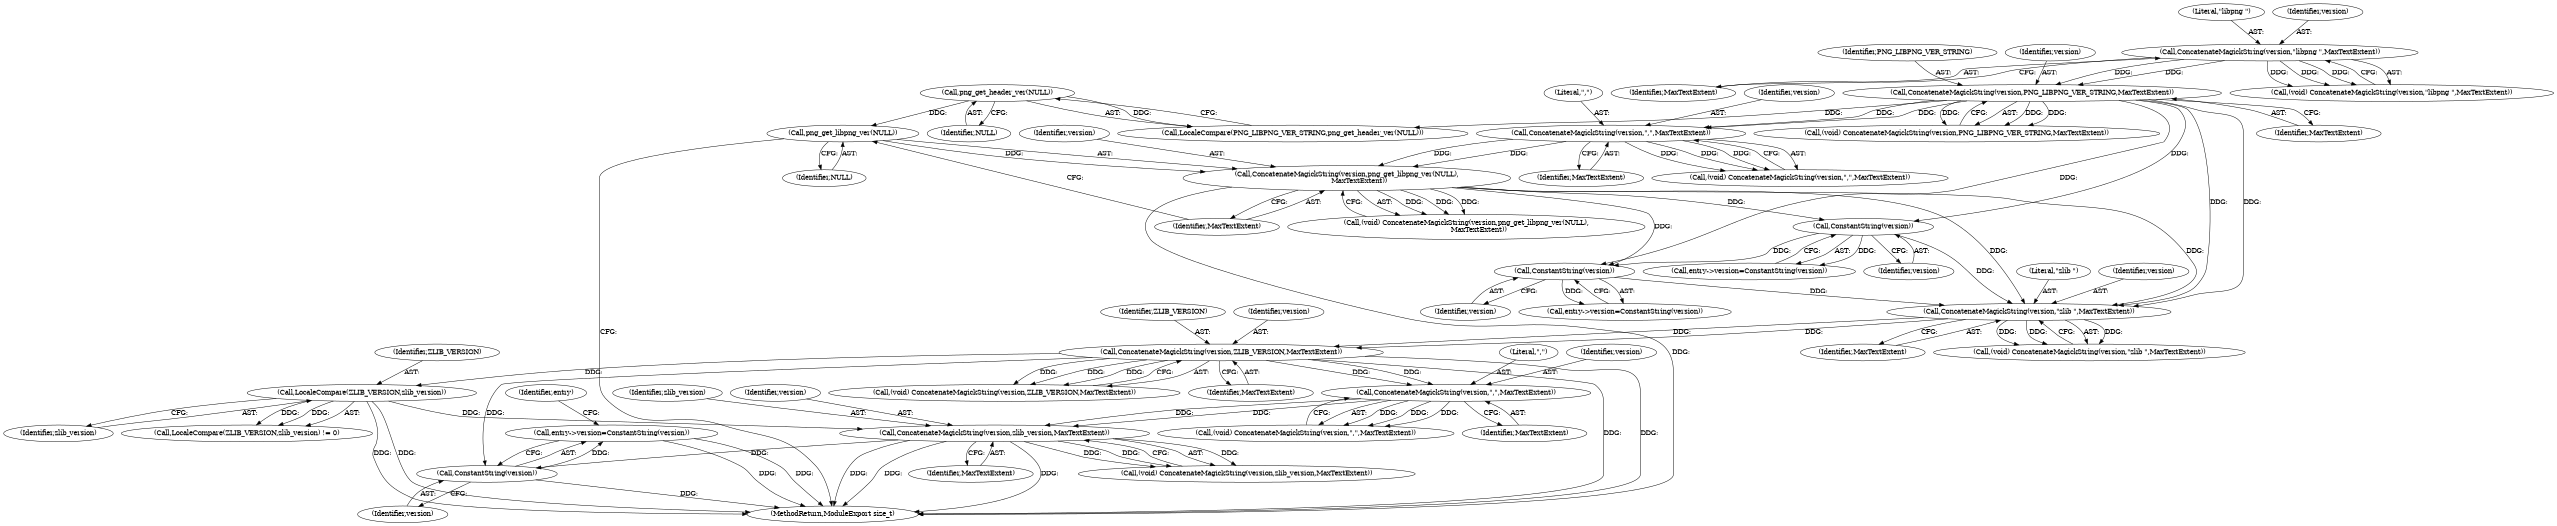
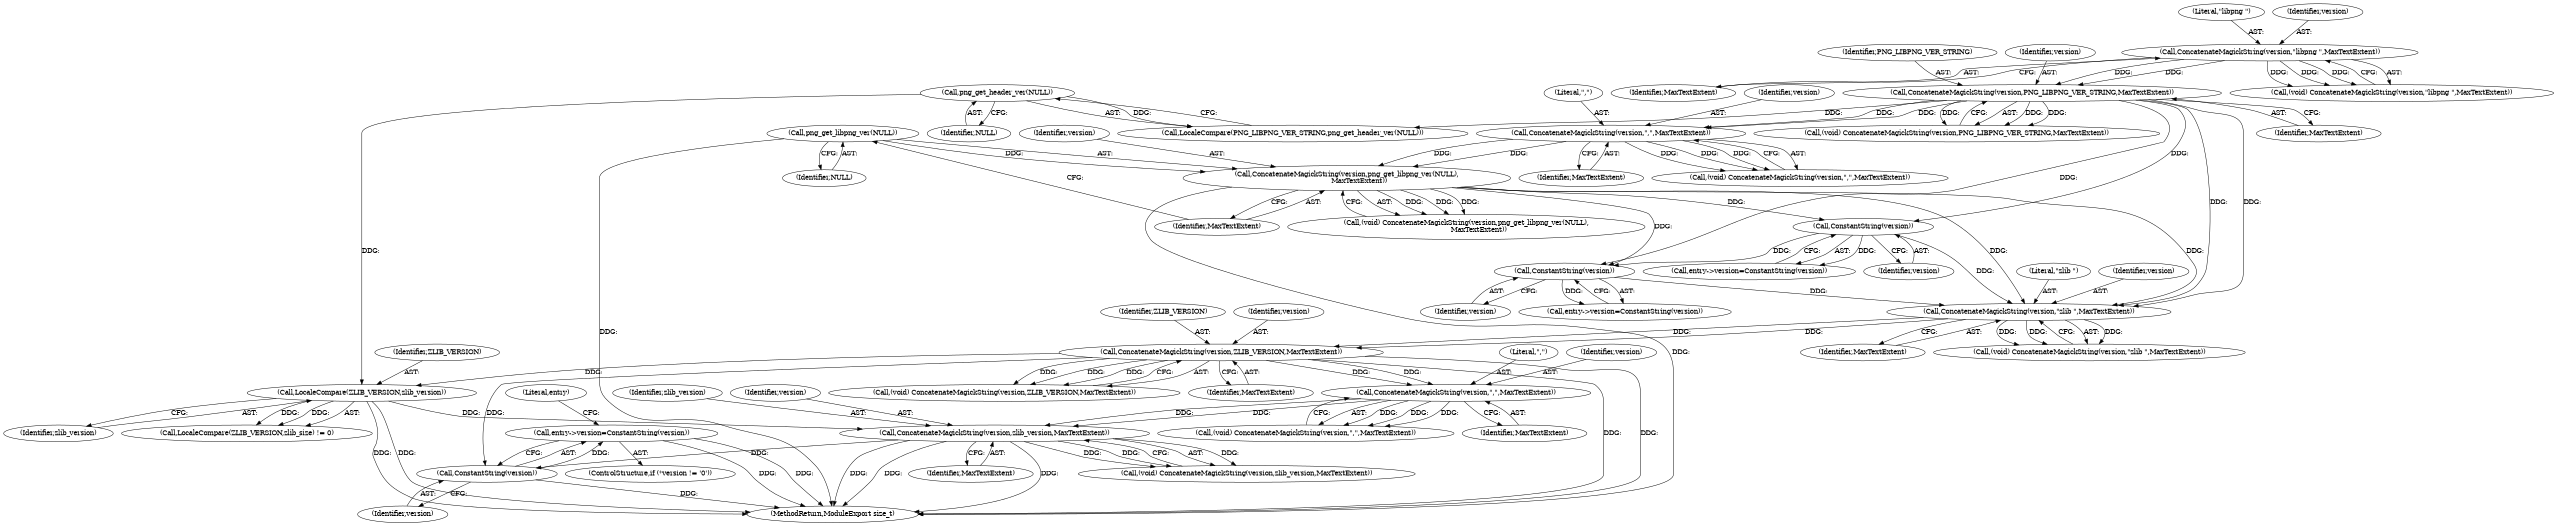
edge "(Call,png_get_header_ver(NULL))" -> "(Call,png_get_libpng_ver(NULL))": now "(Call,png_get_header_ver(NULL))" -> "(Call,LocaleCompare(ZLIB_VERSION,zlib_version))"
edge "(Call,png_get_libpng_ver(NULL))" -> "(MethodReturn,ModuleExport size_t)": label "CFG: " -> "DDG: "
node "(Identifier,entry)": label "(Identifier,entry)" -> "(Literal,entry)"
node "(Call,LocaleCompare(ZLIB_VERSION,zlib_version) != 0)": label "(Call,LocaleCompare(ZLIB_VERSION,zlib_version) != 0)" -> "(Call,LocaleCompare(ZLIB_VERSION,zlib_size) != 0)"
node "(ControlStructure,if (*version != '0'))": added
